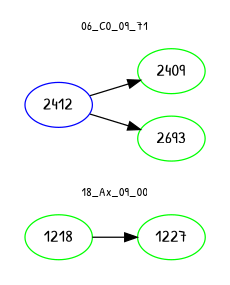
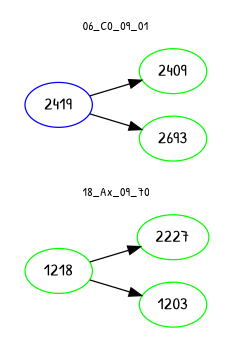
cluster "06_C0_09_71": label "06_C0_09_71" -> "06_C0_09_01"
node "2412": label "2412" -> "2419"
cluster "18_Ax_09_00": label "18_Ax_09_00" -> "18_Ax_09_70"
node "1227": label "1227" -> "2227"
node "1203": added
